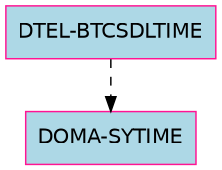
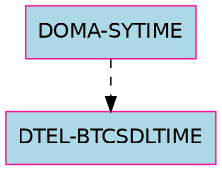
edge "DTEL-BTCSDLTIME" -> "DOMA-SYTIME": reversed
